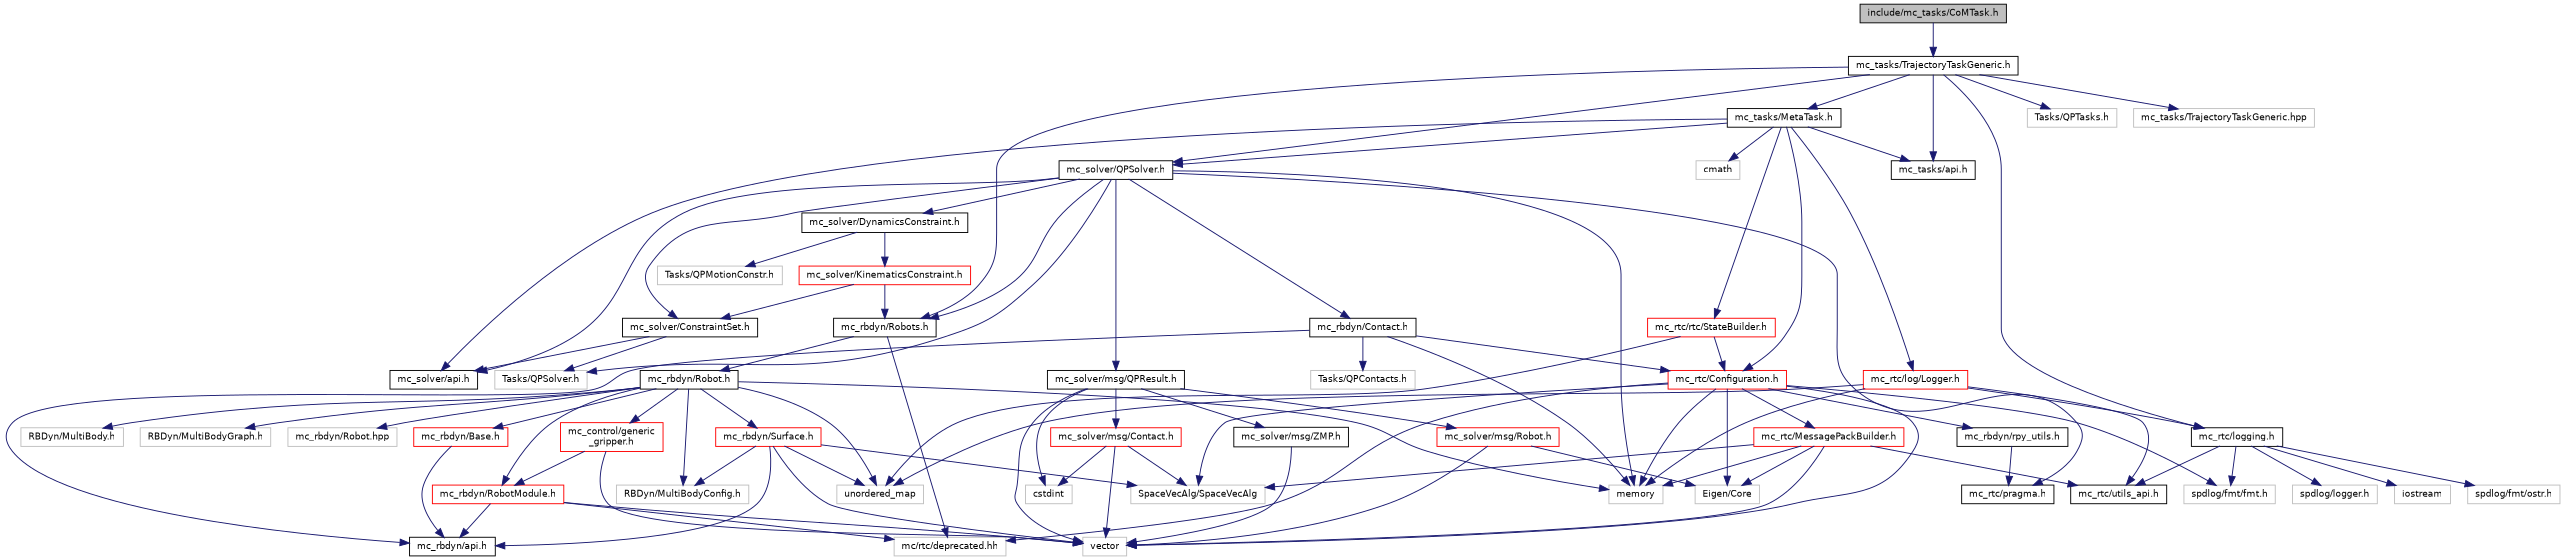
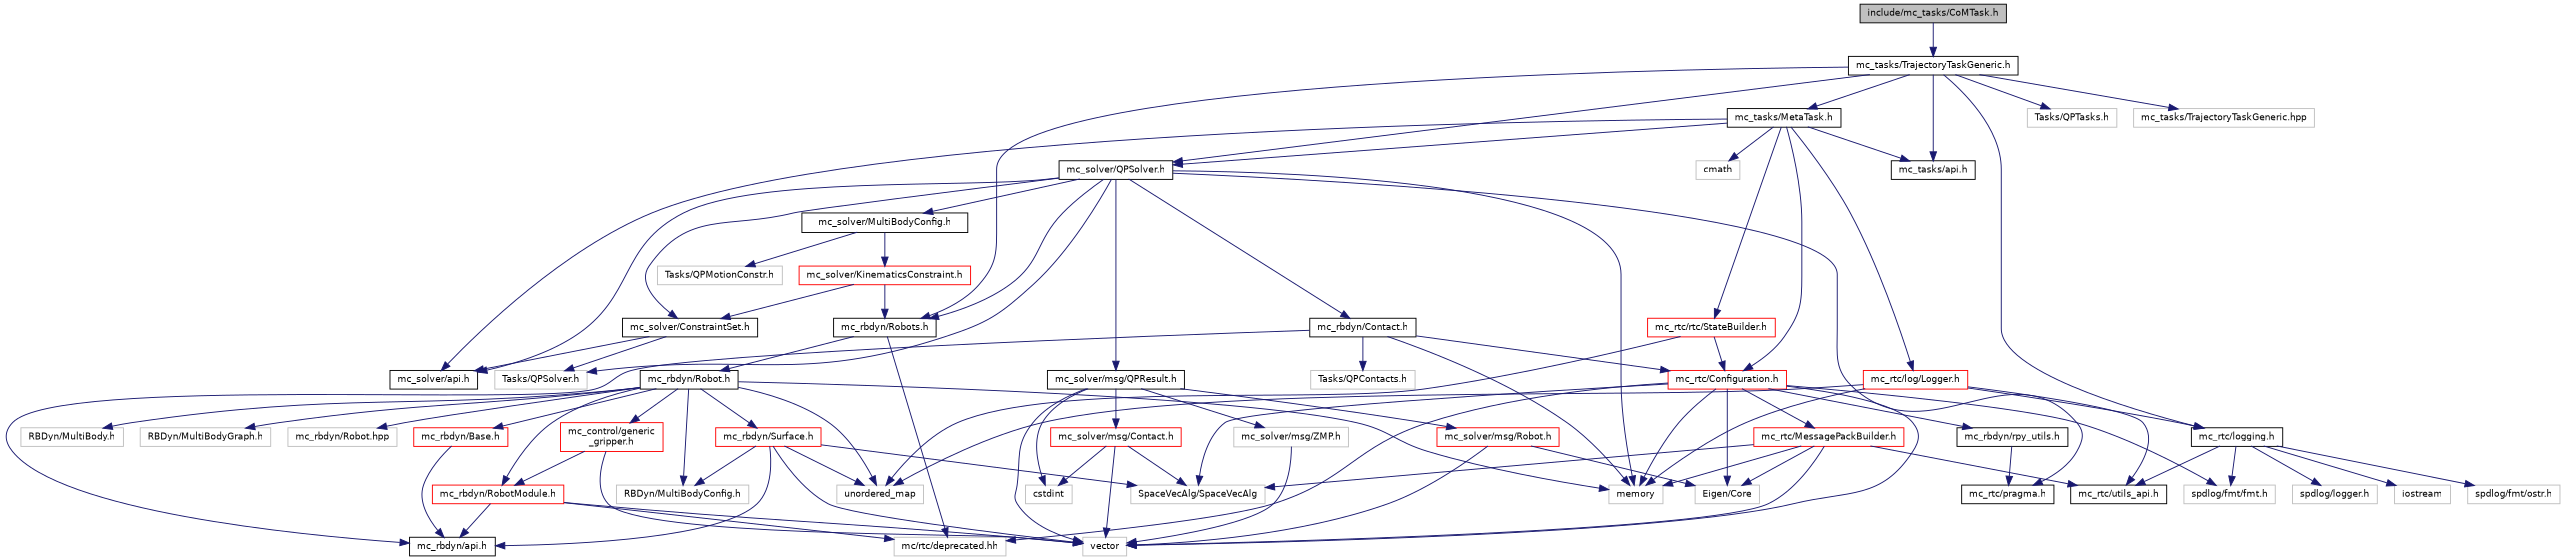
node "mc_solver/DynamicsConstraint.h": label "mc_solver/DynamicsConstraint.h" -> "mc_solver/MultiBodyConfig.h"
node "mc_solver/msg/ZMP.h": color black -> grey75
